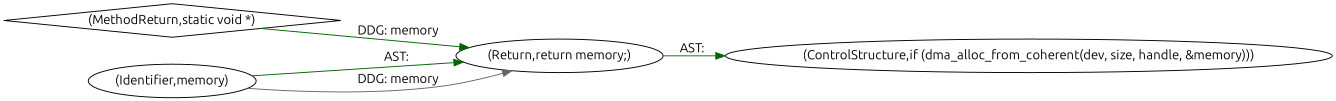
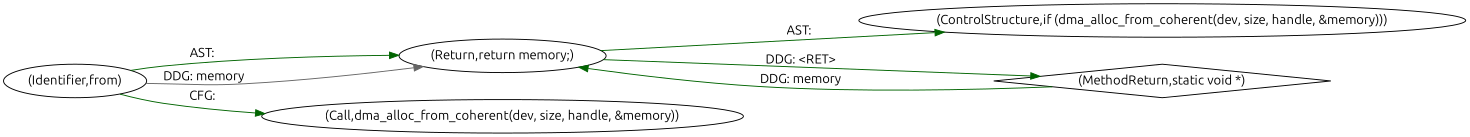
edge "(Return,return memory;)" -> "(MethodReturn,static void *)": added, label "DDG: <RET>"
node "(Identifier,memory)": label "(Identifier,memory)" -> "(Identifier,from)"
node "(Call,dma_alloc_from_coherent(dev, size, handle, &memory))": added
